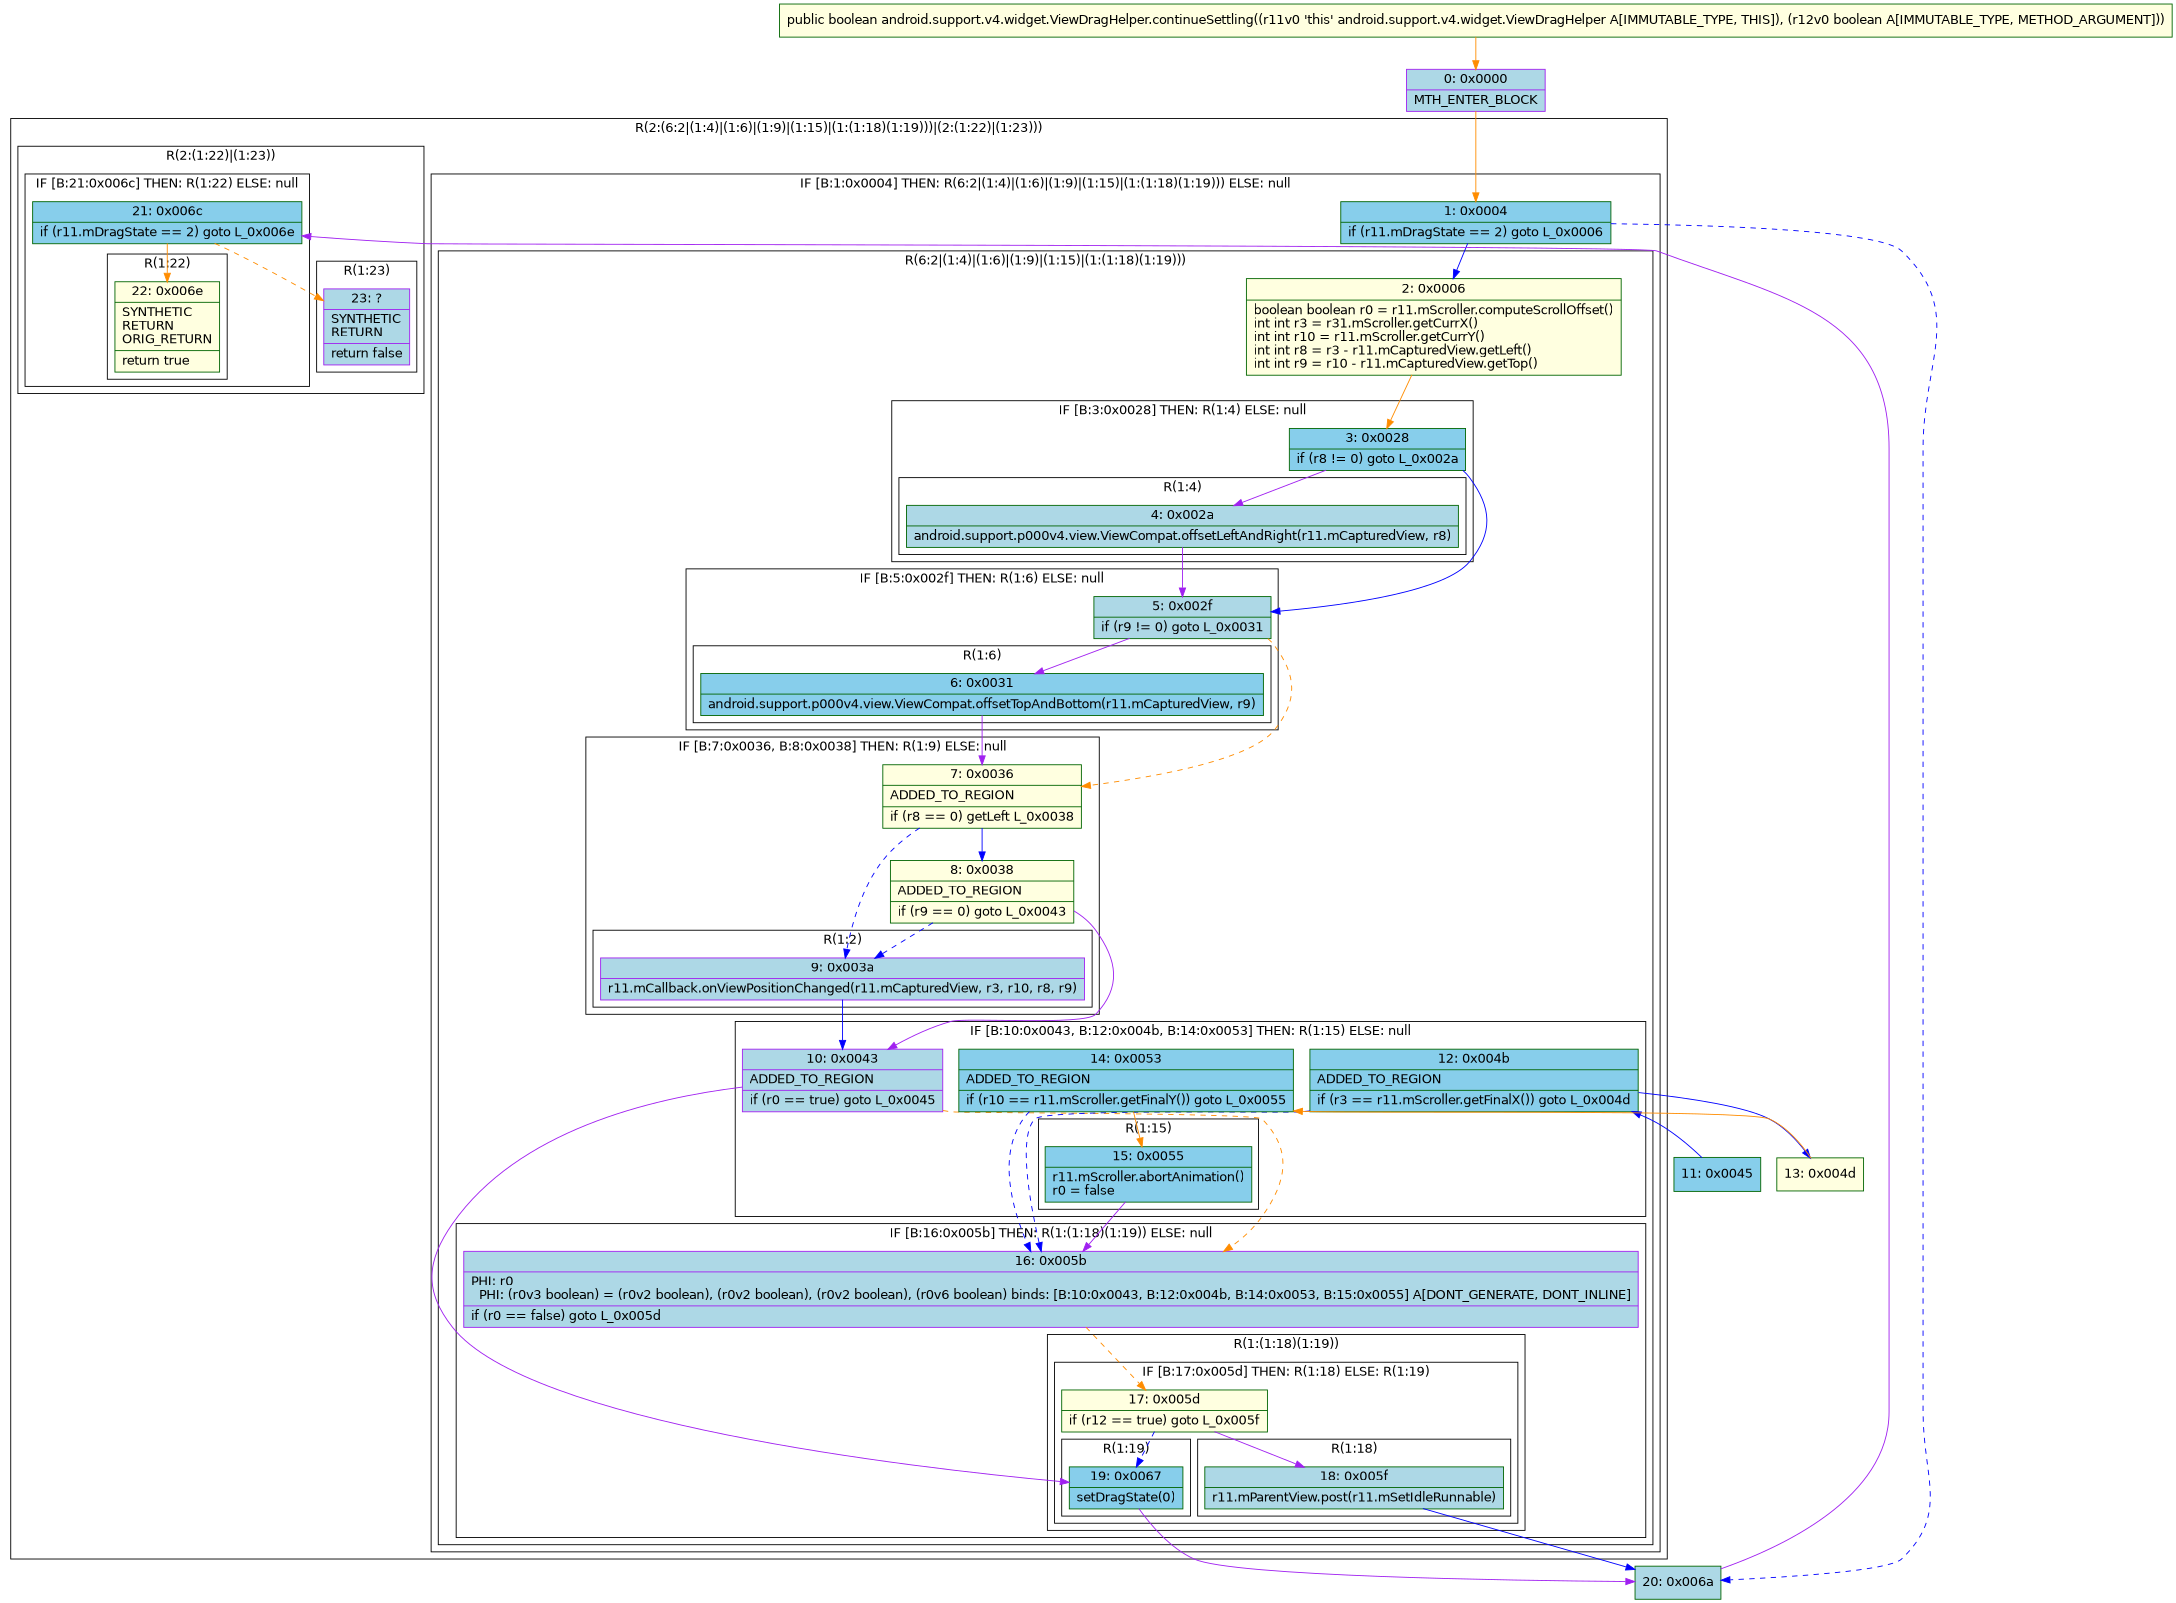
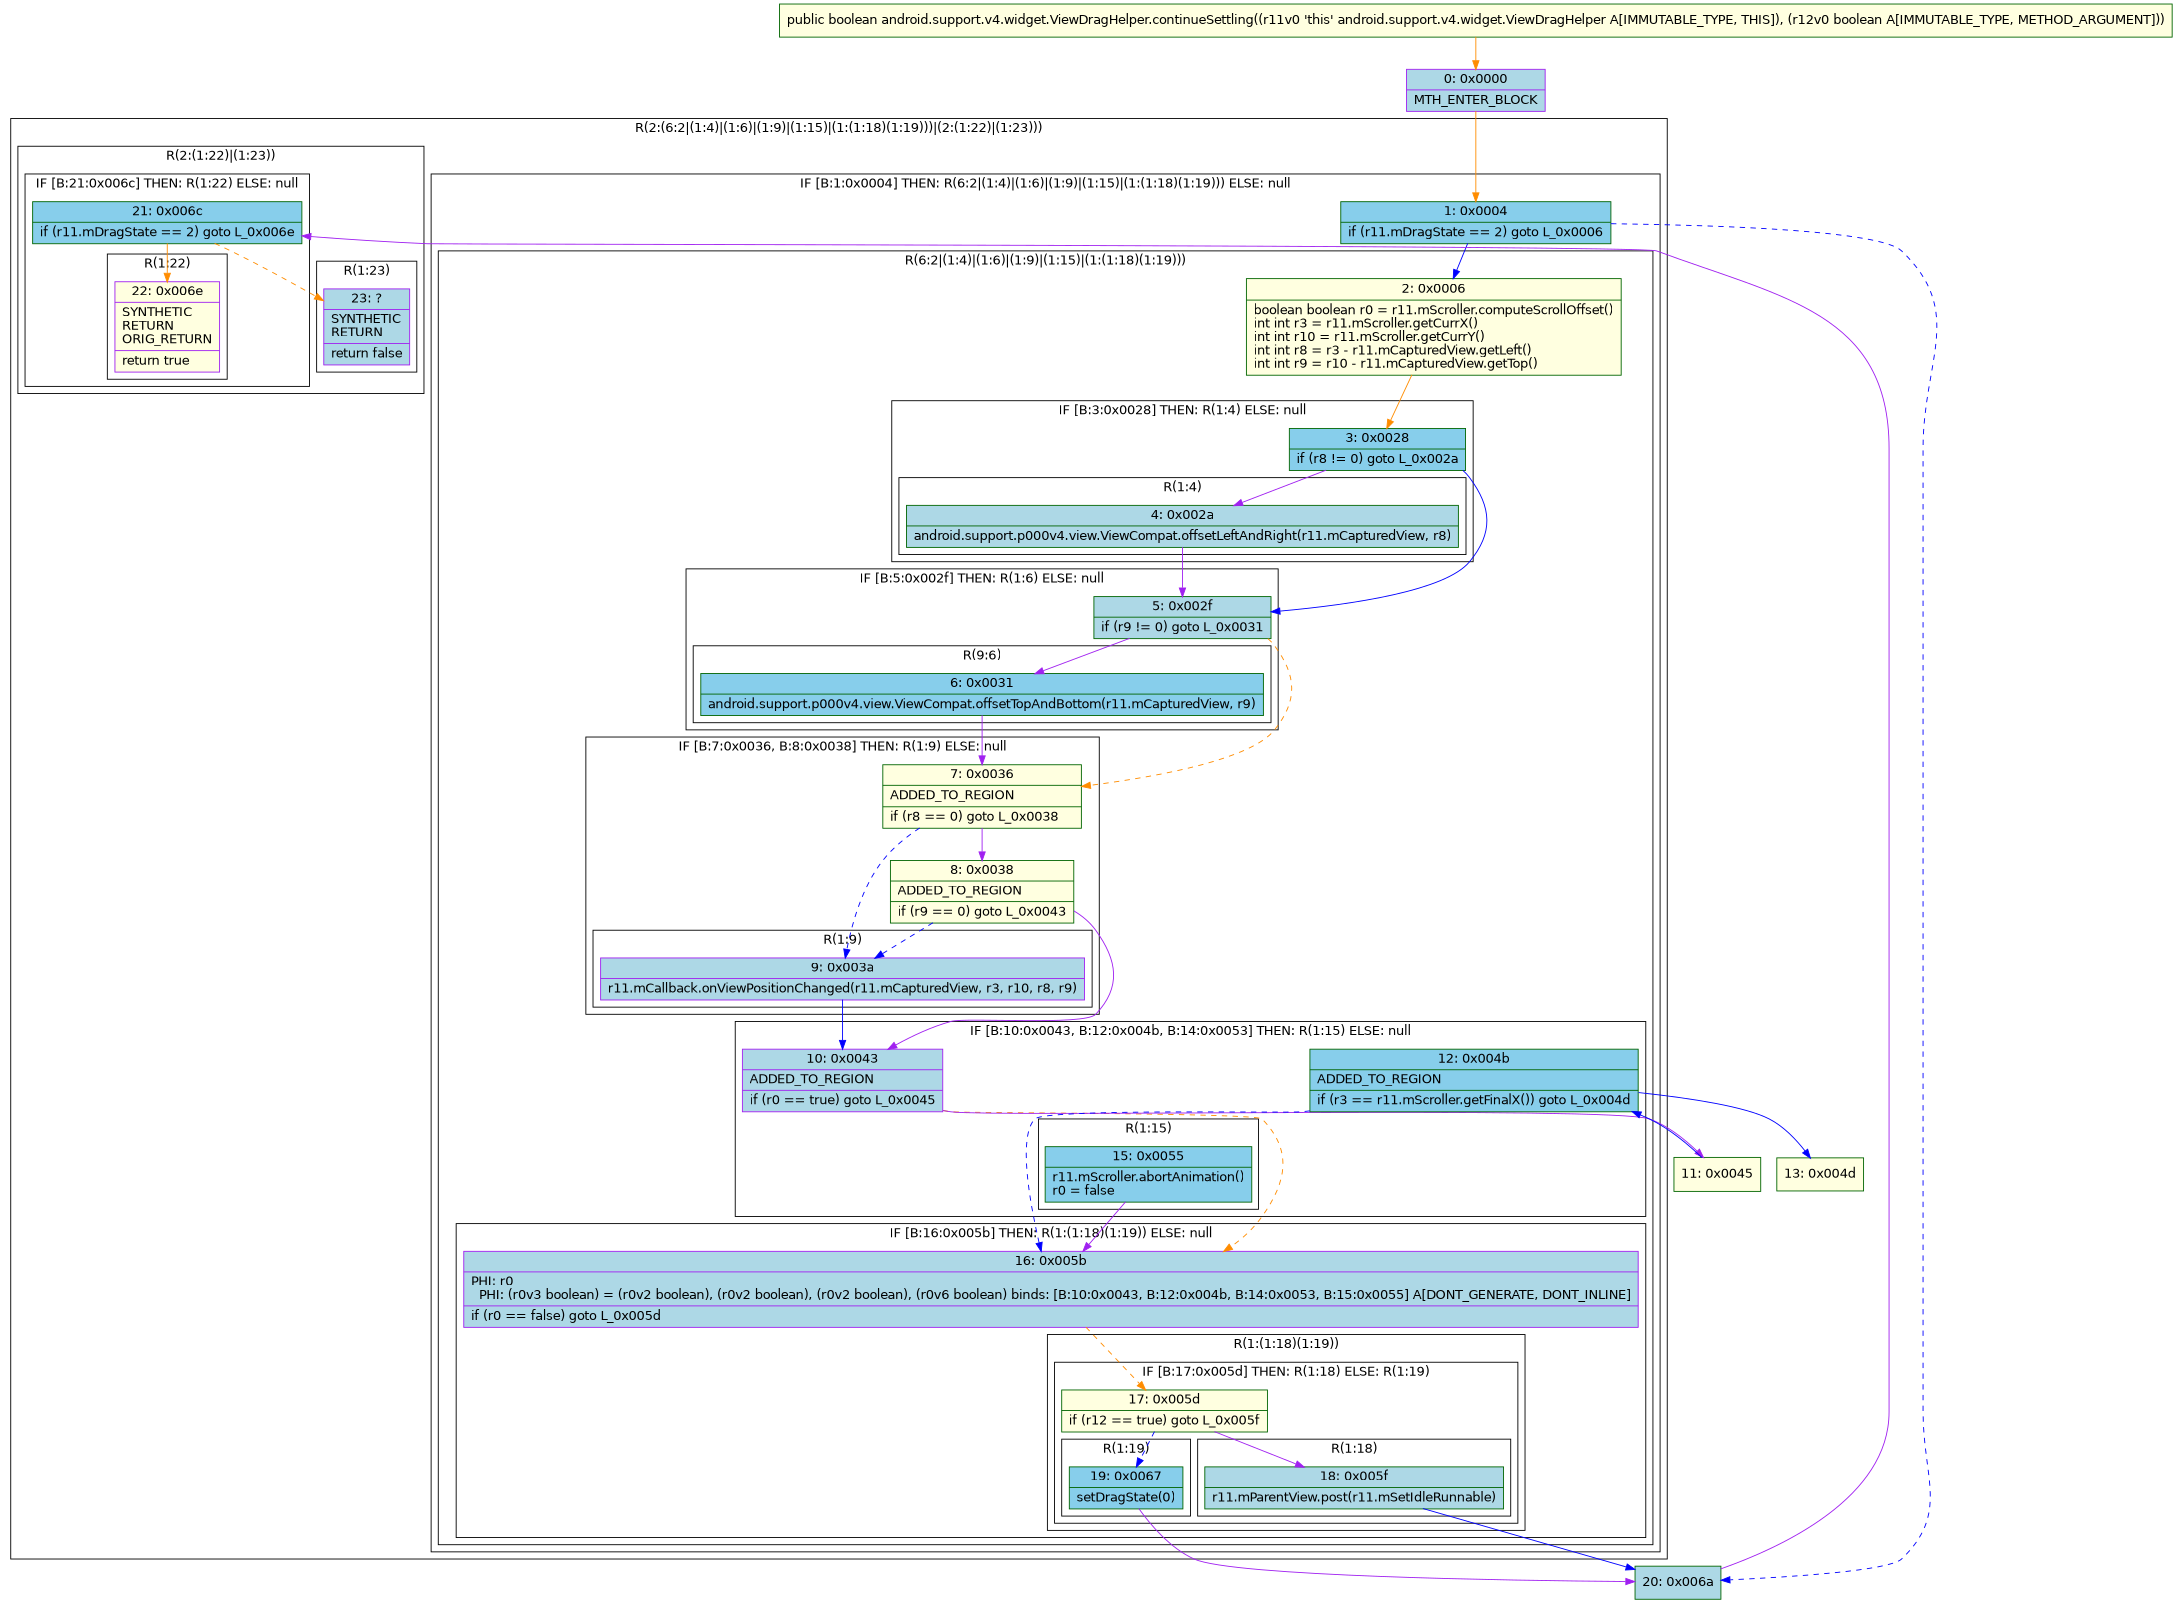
node "2: 0x0006": text "int int r3 = r31.mScroller.getCurrX()" -> "int int r3 = r11.mScroller.getCurrX()"
node "22: 0x006e": color darkgreen -> purple
cluster "R(1:6)": label "R(1:6)" -> "R(9:6)"
node "7: 0x0036": text "if (r8 == 0) getLeft L_0x0038" -> "if (r8 == 0) goto L_0x0038"
edge "7: 0x0036" -> "8: 0x0038": color blue -> purple
cluster "R(1:2)": label "R(1:2)" -> "R(1:9)"
node "14: 0x0053": removed
node "11: 0x0045": fillcolor skyblue -> lightyellow
edge "10: 0x0043" -> "19: 0x0067": now "10: 0x0043" -> "11: 0x0045"
